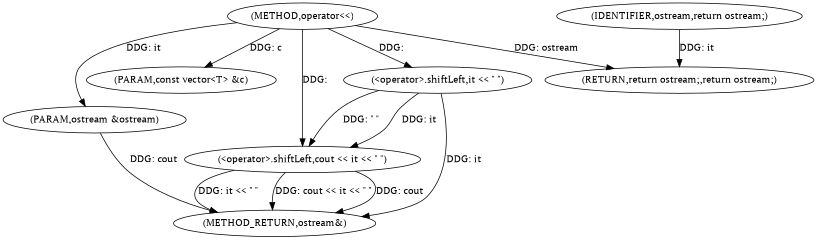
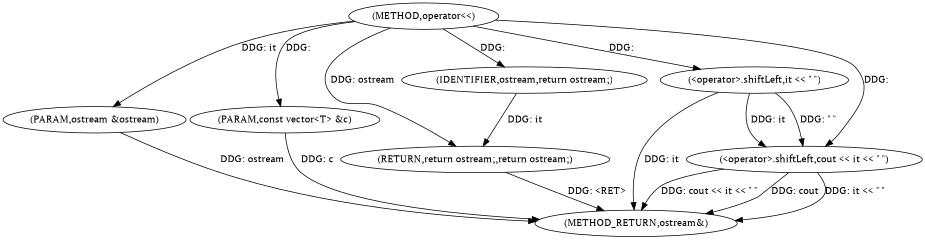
edge "(METHOD,operator<<)" -> "(IDENTIFIER,ostream,return ostream;)": added, label "DDG:"
edge "(METHOD,operator<<)" -> "(PARAM,const vector<T> &c)": label "DDG: c" -> "DDG: "
edge "(PARAM,ostream &ostream)" -> "(METHOD_RETURN,ostream&)": label "DDG: cout" -> "DDG: ostream"
edge "(RETURN,return ostream;,return ostream;)" -> "(METHOD_RETURN,ostream&)": added, label "DDG: <RET>"
edge "(PARAM,const vector<T> &c)" -> "(METHOD_RETURN,ostream&)": added, label "DDG: c"
